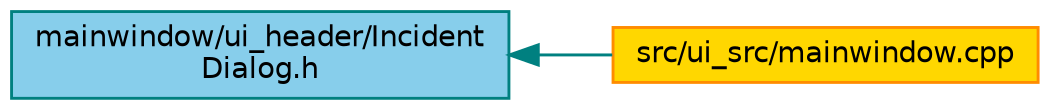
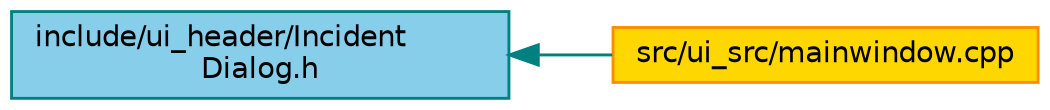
node "mainwindow/ui_header/Incident Dialog.h": label "mainwindow/ui_header/Incident Dialog.h" -> "include/ui_header/Incident Dialog.h"
